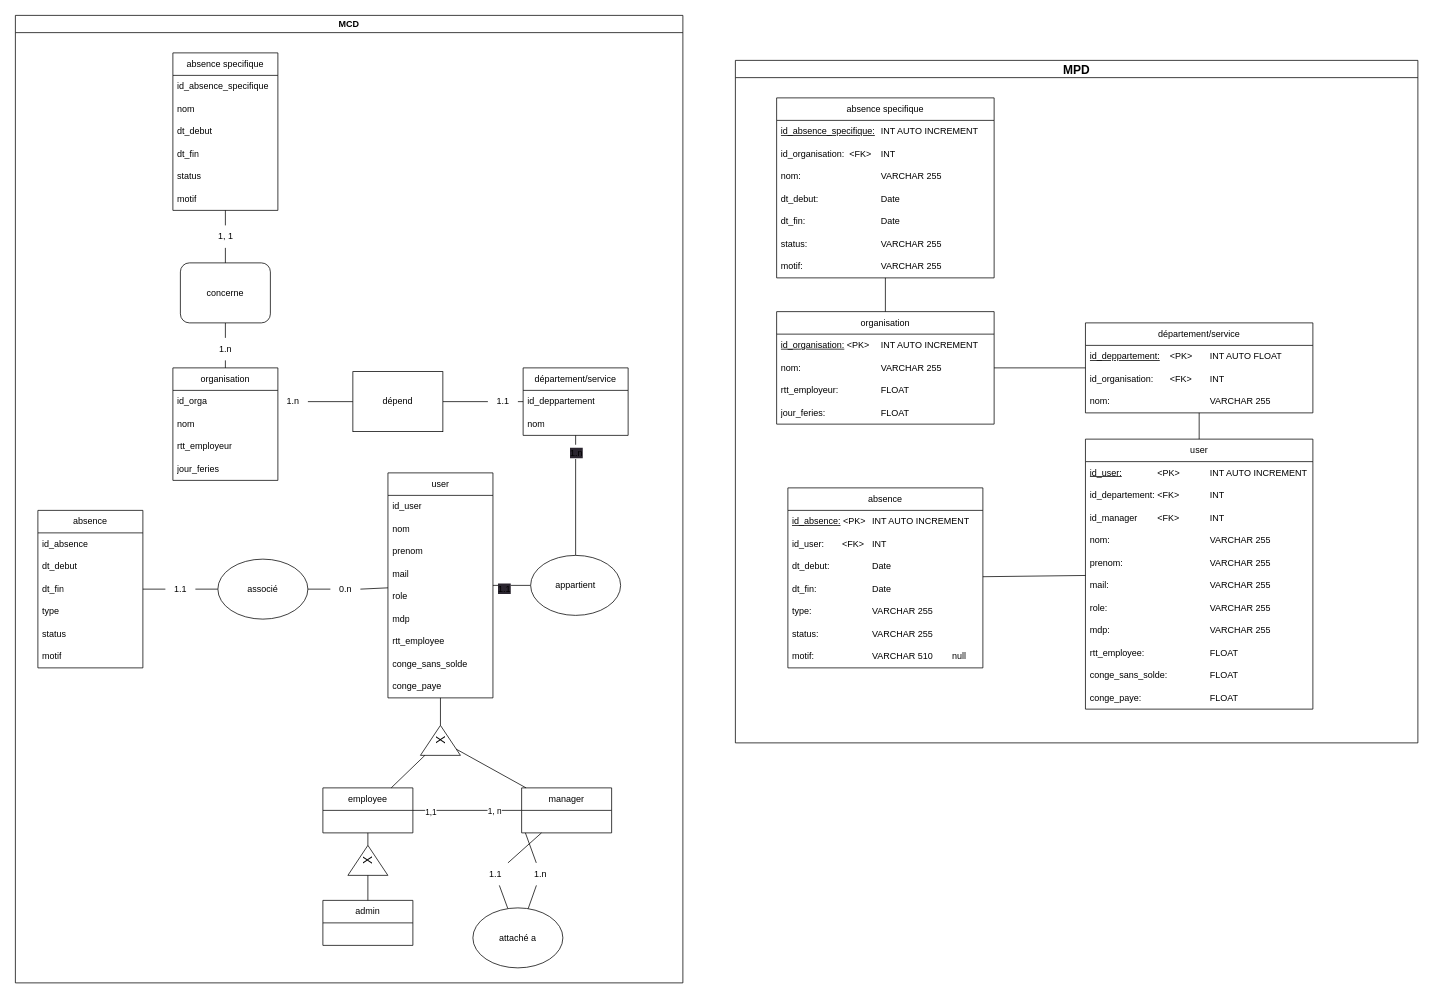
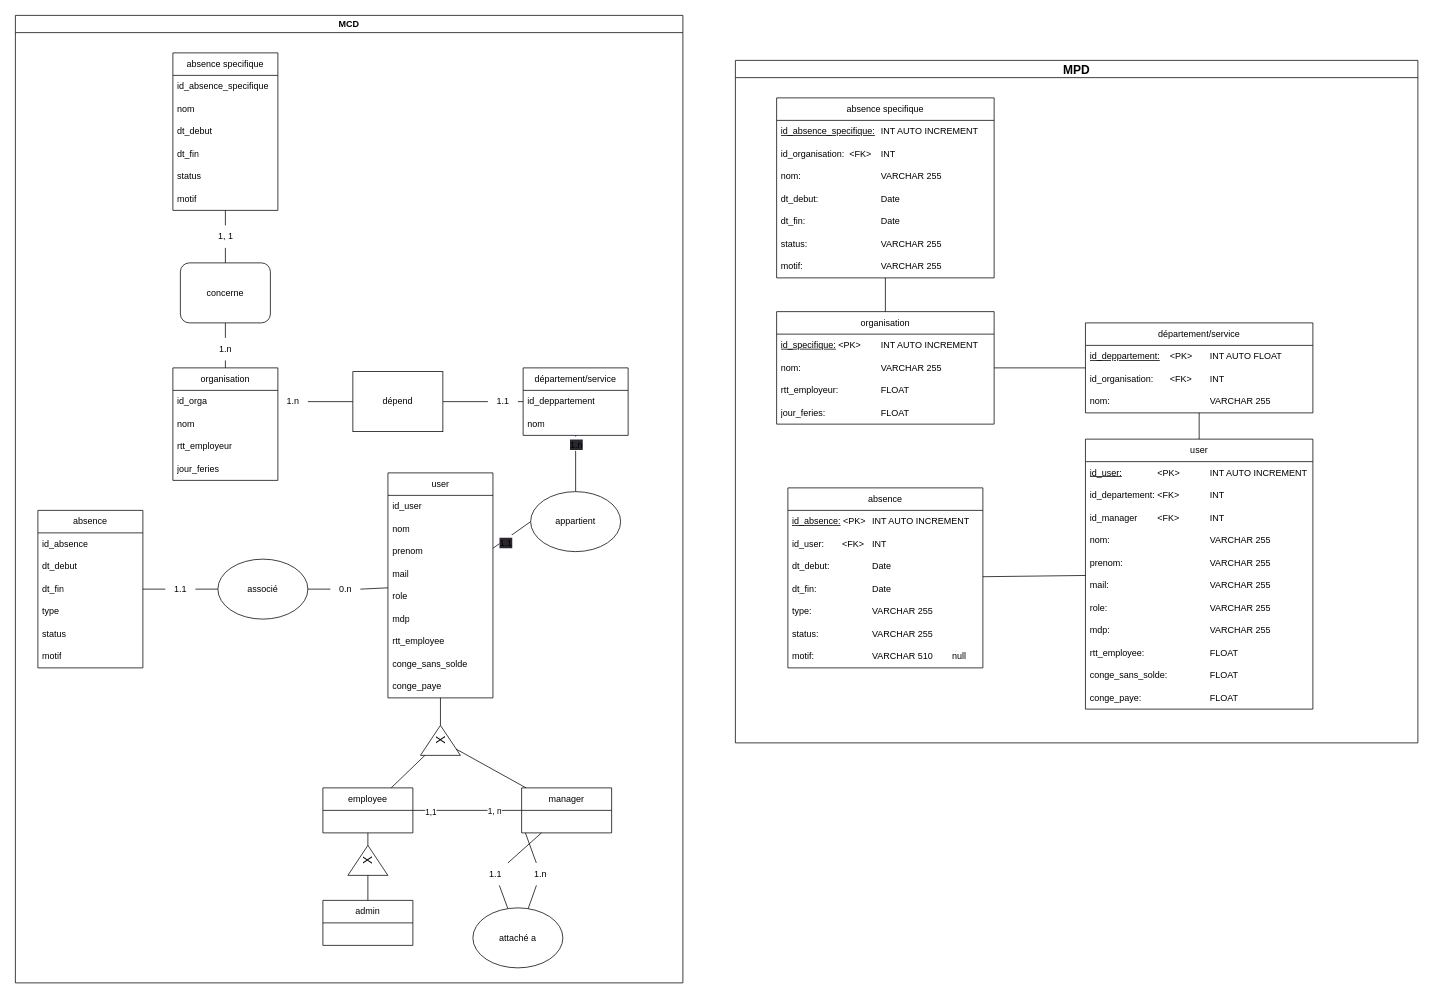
node "id_organisation: <PK> INT AUTO INCREMENT": label "id_organisation: <PK> INT AUTO INCREMENT" -> "id_specifique: <PK> INT AUTO INCREMENT"
node "appartient": moved (576, 585) -> (576, 522)
